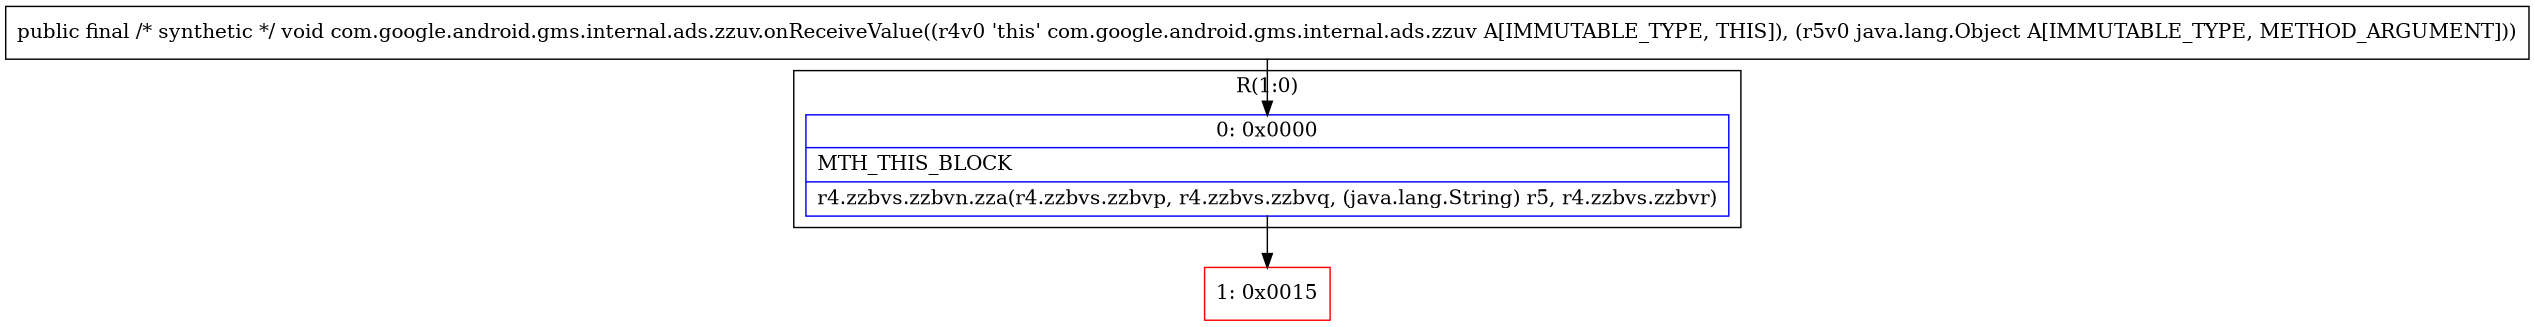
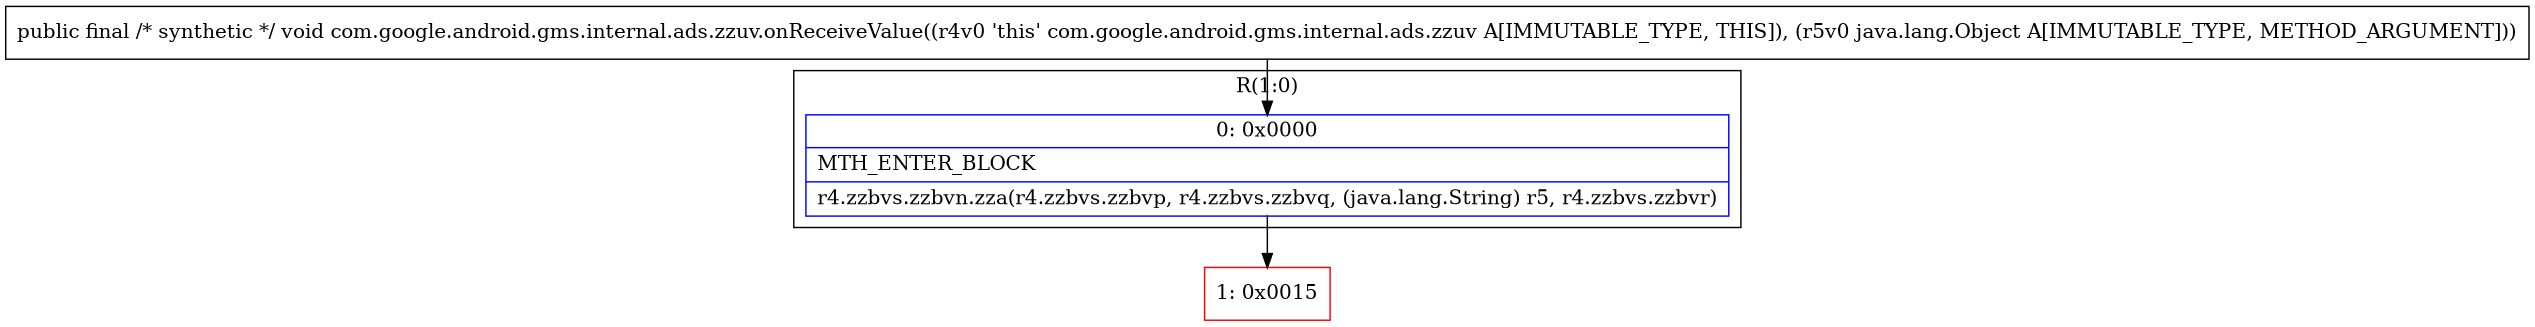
node "0: 0x0000": text "MTH_THIS_BLOCK" -> "MTH_ENTER_BLOCK"
